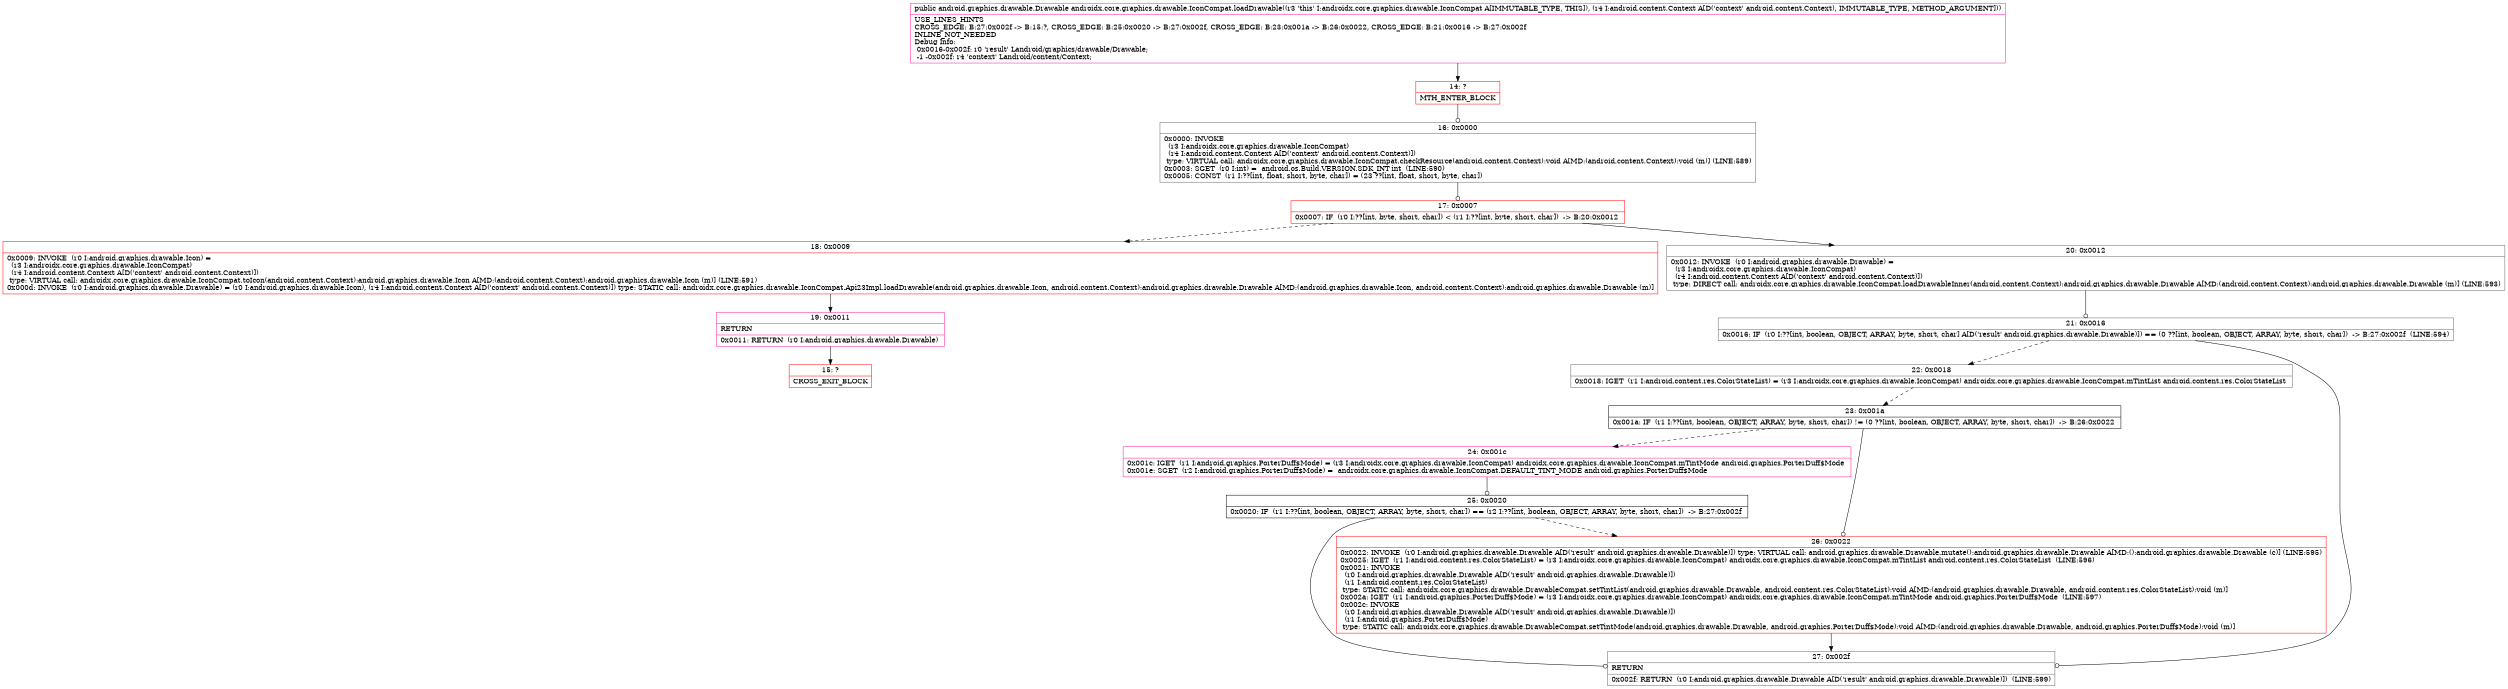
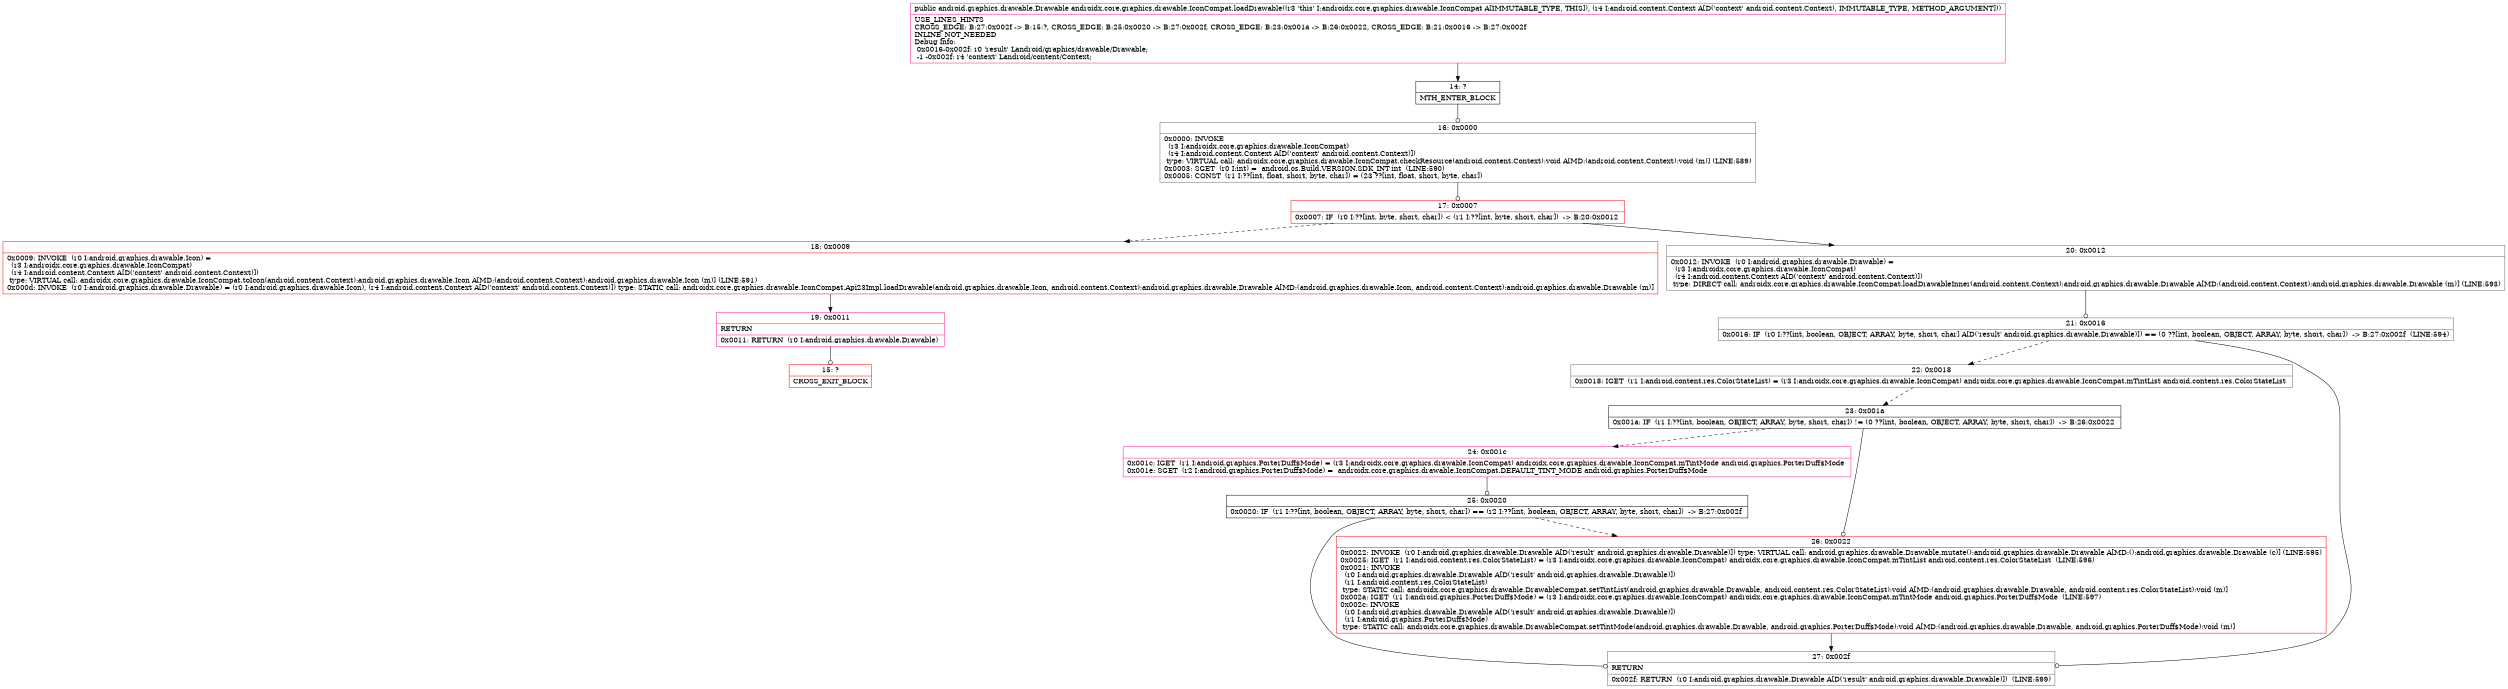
node "14: ?": color red -> black
edge "19: 0x0011" -> "15: ?": arrowhead normal -> odot
